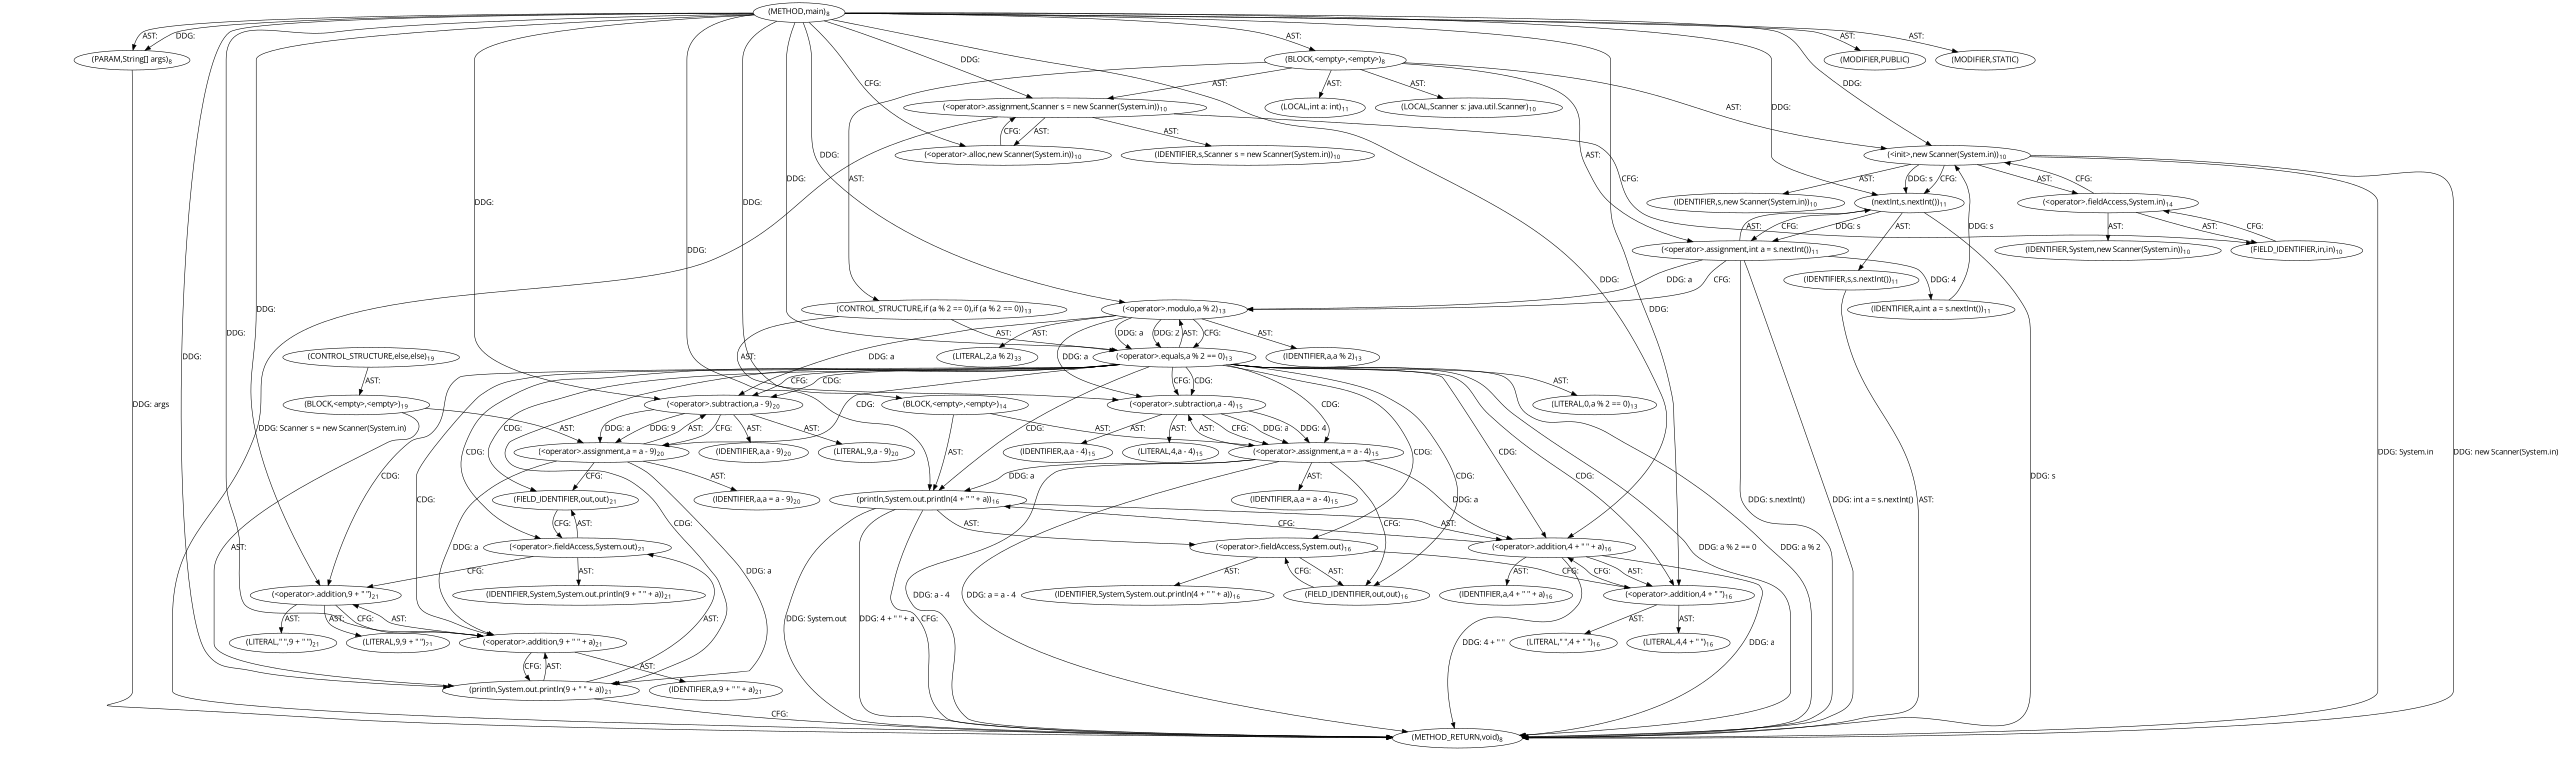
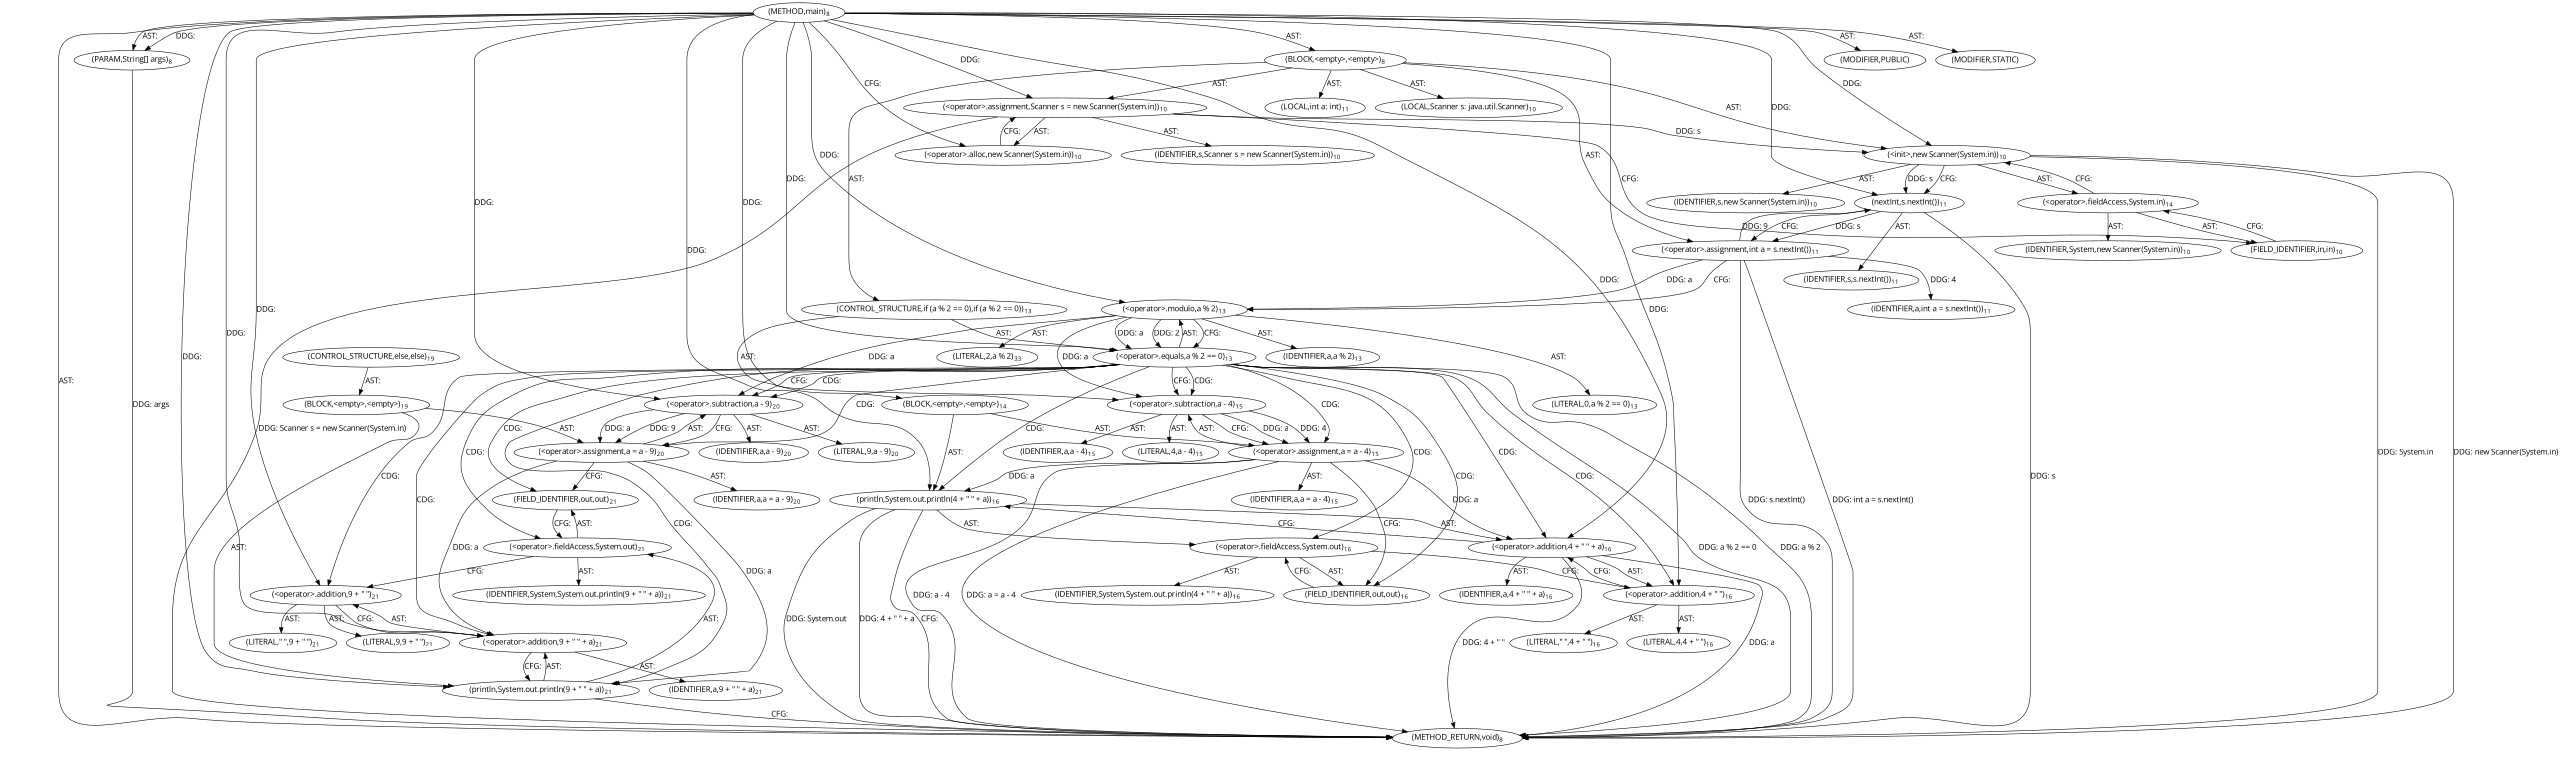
edge "(<operator>.assignment,int a = s.nextInt())" -> "(nextInt,s.nextInt())": label "AST: " -> "DDG: 9"
edge "(IDENTIFIER,a,int a = s.nextInt())" -> "(<init>,new Scanner(System.in))": now "(<operator>.assignment,Scanner s = new Scanner(System.in))" -> "(<init>,new Scanner(System.in))"
edge "(<operator>.equals,a % 2 == 0)" -> "(LITERAL,0,a % 2 == 0)": now "(<operator>.modulo,a % 2)" -> "(LITERAL,0,a % 2 == 0)"
edge "(IDENTIFIER,s,s.nextInt())" -> "(METHOD_RETURN,void)": now "(METHOD,main)" -> "(METHOD_RETURN,void)"
